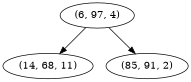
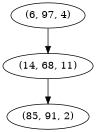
edge "(6, 97, 4)" -> "(85, 91, 2)": now "(14, 68, 11)" -> "(85, 91, 2)"
